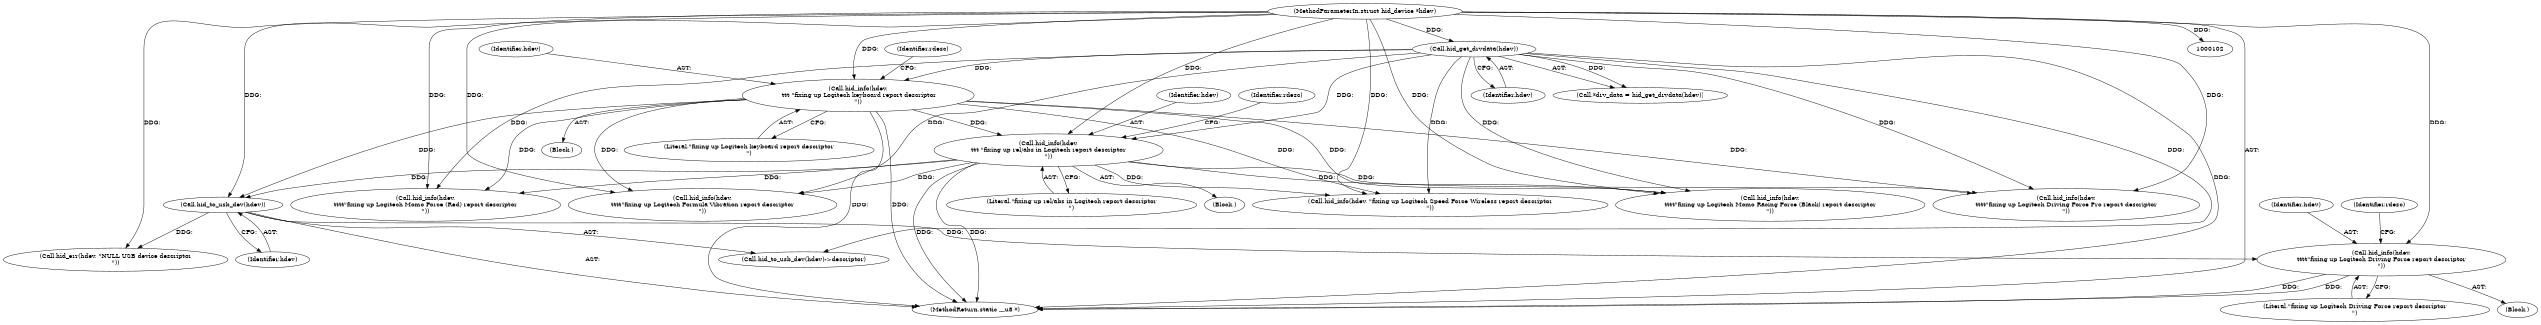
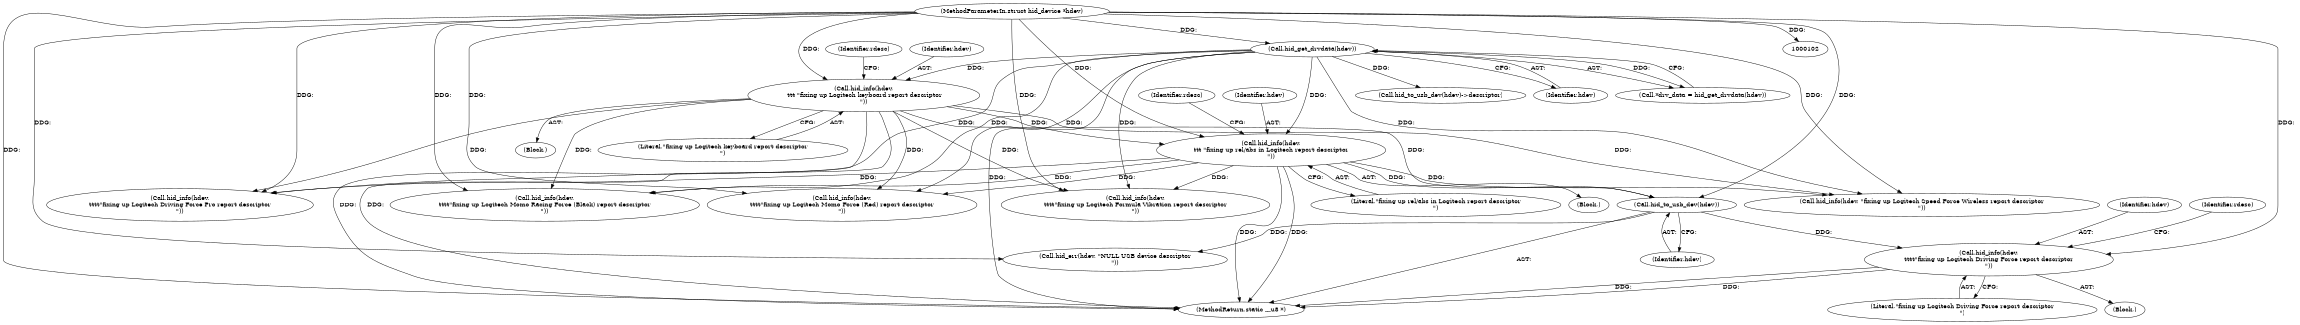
edge "(Call,*drv_data = hid_get_drvdata(hdev))" -> "(Call,hid_get_drvdata(hdev))": added, label "CFG:"
edge "(MethodParameterIn,struct hid_device *hdev)" -> "(MethodReturn,static __u8 *)": label "AST: " -> "DDG: "
edge "(Call,hid_to_usb_dev(hdev))" -> "(Call,hid_to_usb_dev(hdev)->descriptor)": removed, label "AST:"
